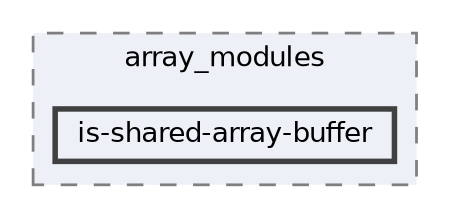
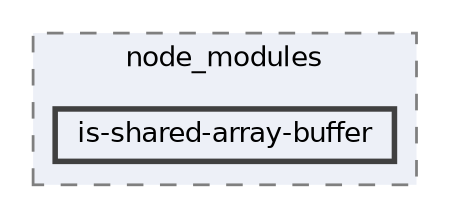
cluster "array_modules": label "array_modules" -> "node_modules"
